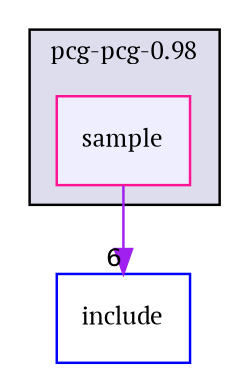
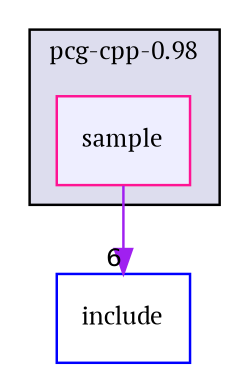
cluster "pcg-pcg-0.98": label "pcg-pcg-0.98" -> "pcg-cpp-0.98"
